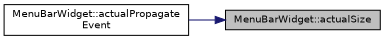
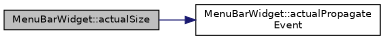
edge "MenuBarWidget::actualPropagate Event" -> "MenuBarWidget::actualSize": reversed
